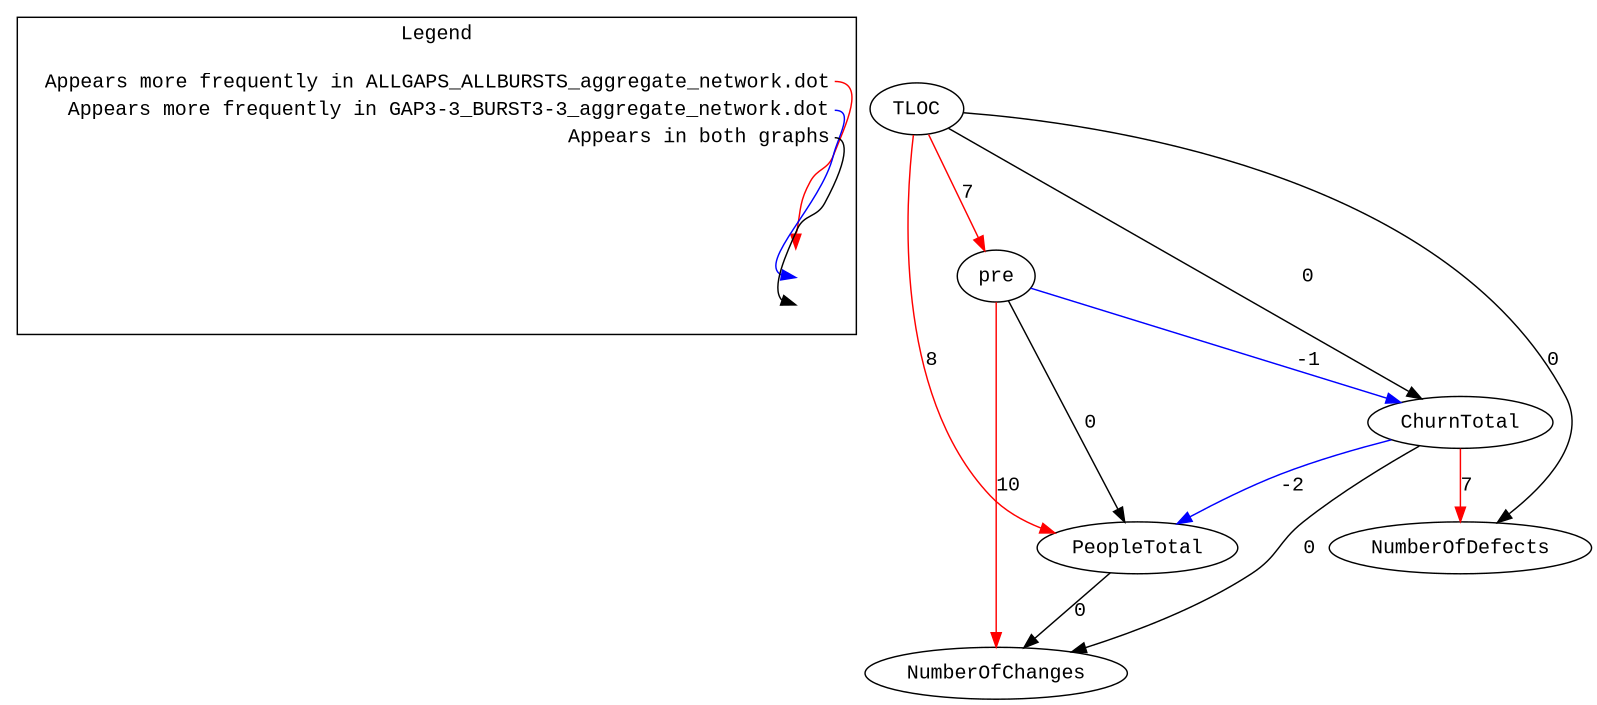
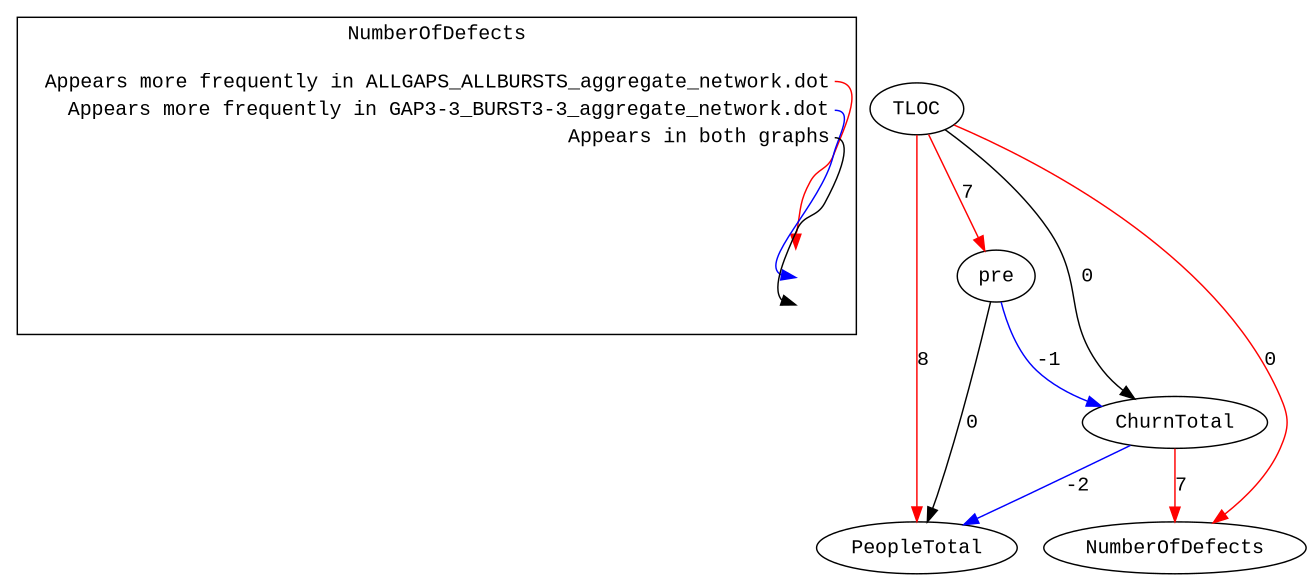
cluster "Legend": label "Legend" -> "NumberOfDefects"
edge "TLOC" -> "NumberOfDefects": color black -> red
node "NumberOfChanges": removed
